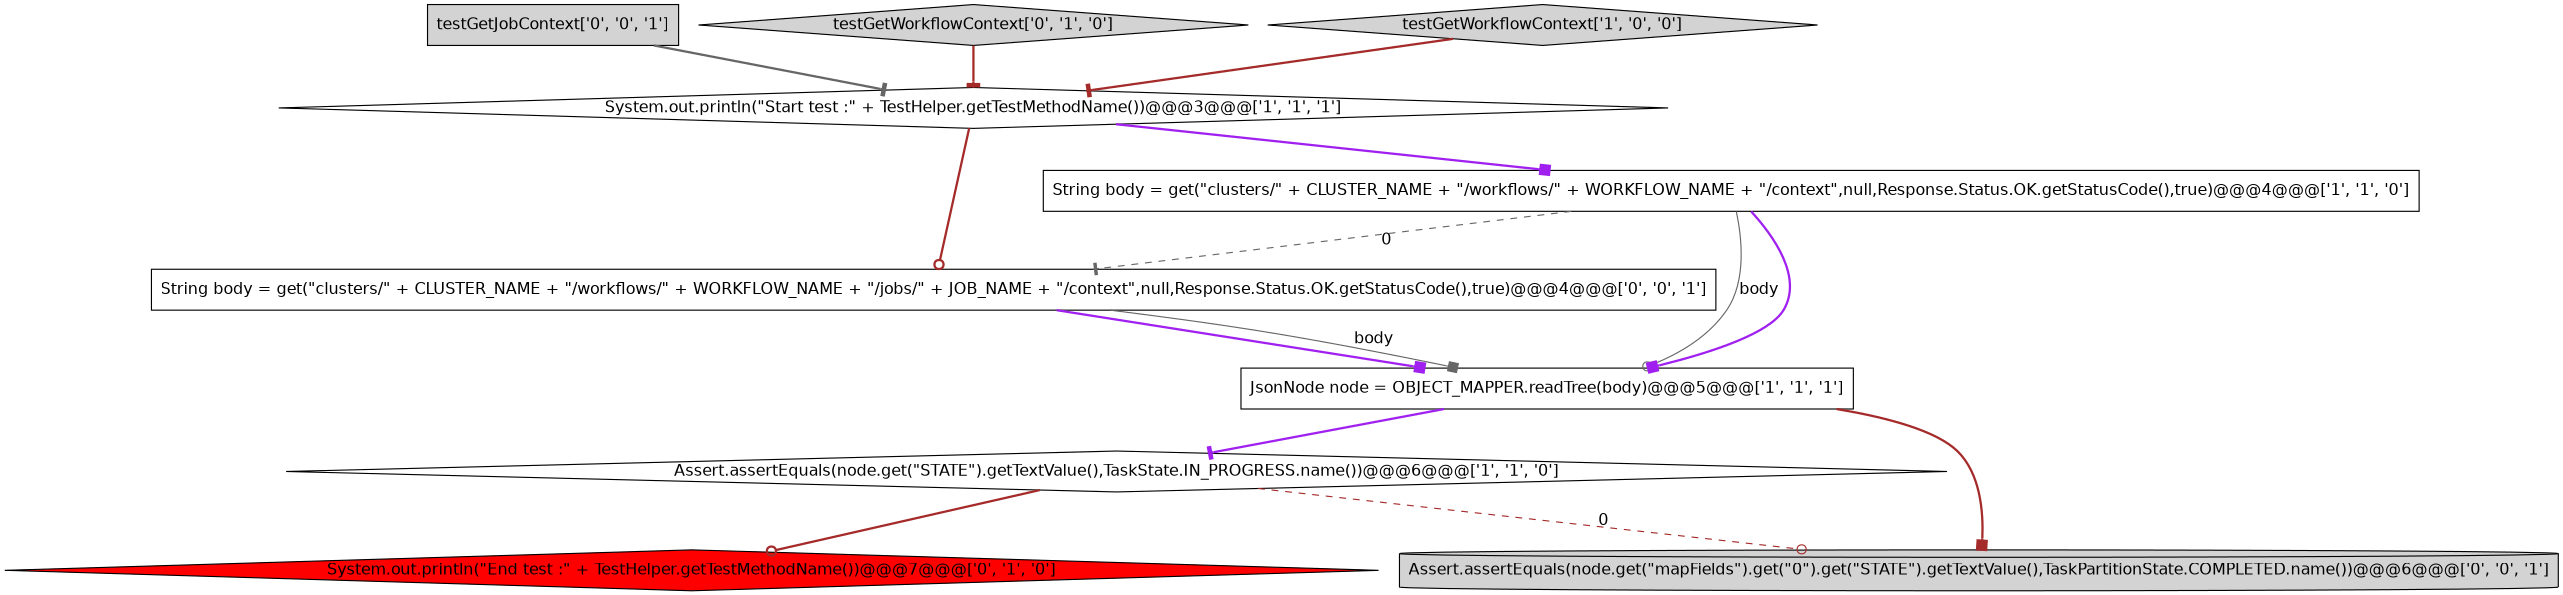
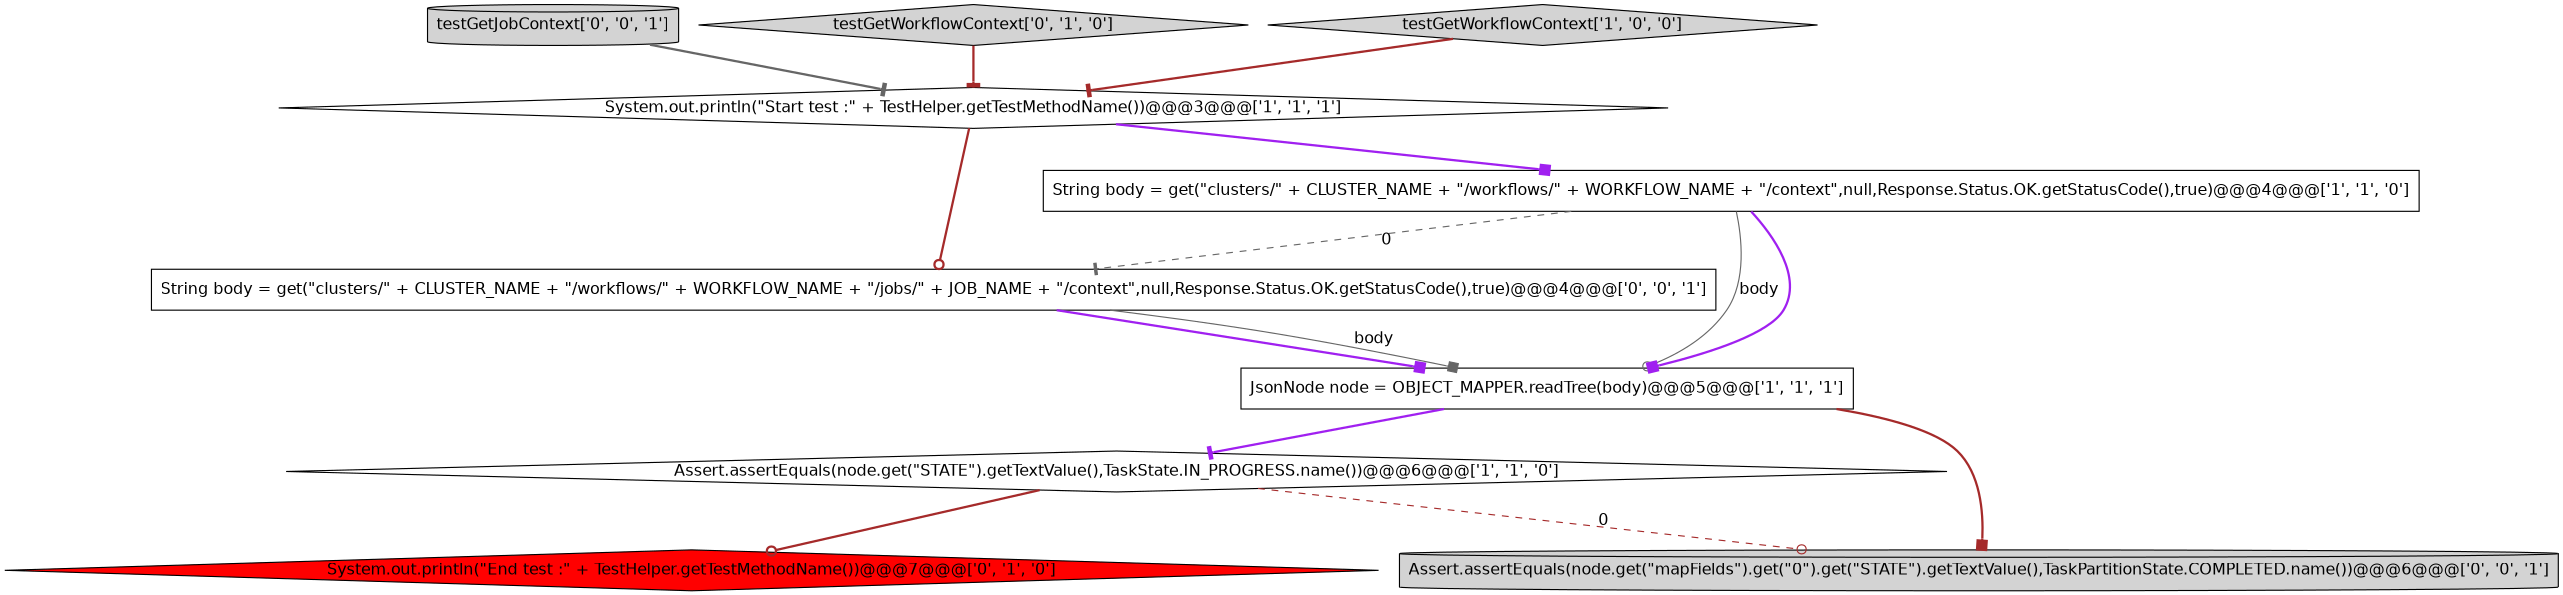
node "testGetJobContext['0', '0', '1']": shape box -> cylinder
